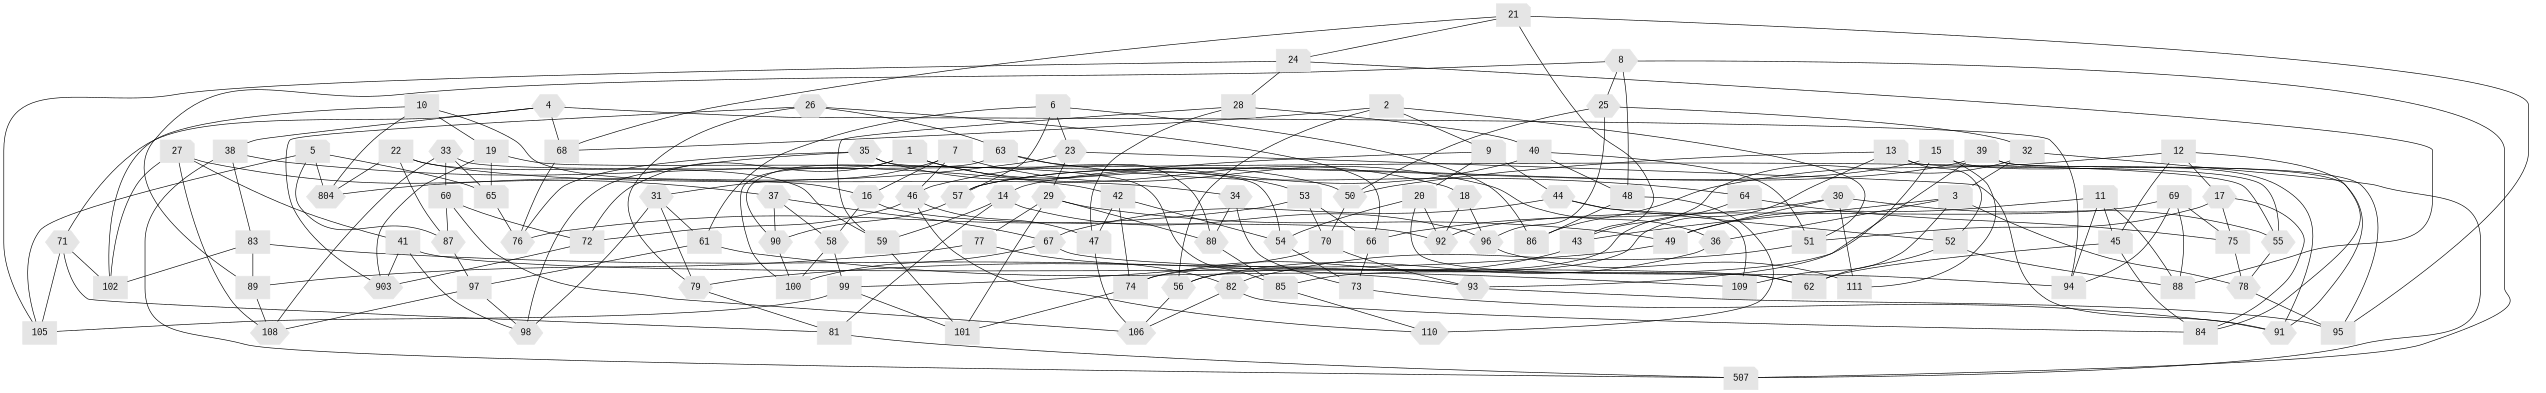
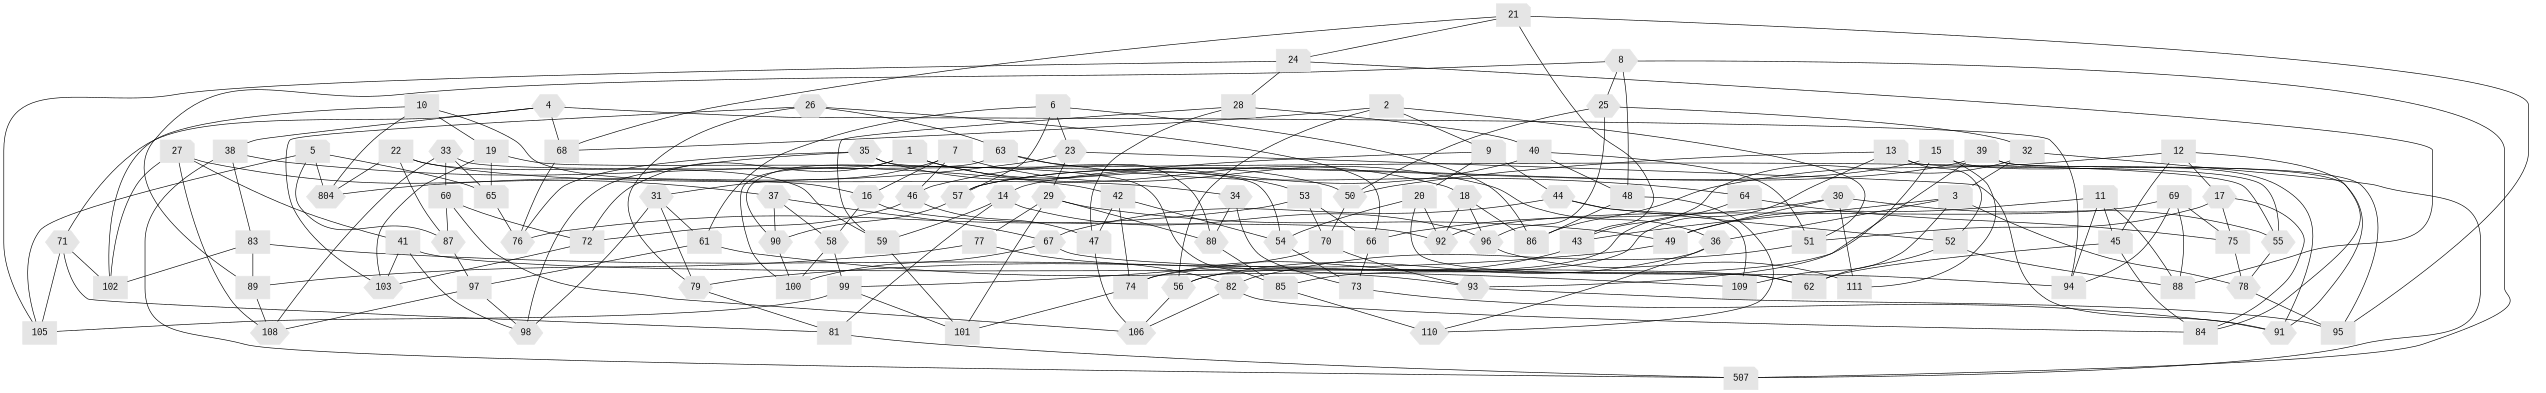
edge "18" -- "86": added
node "903": label "903" -> "103"
edge "46" -- "110": now "36" -- "110"
